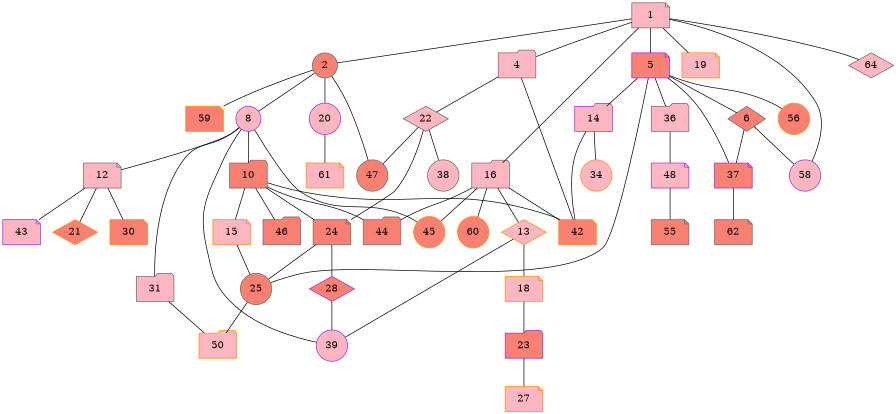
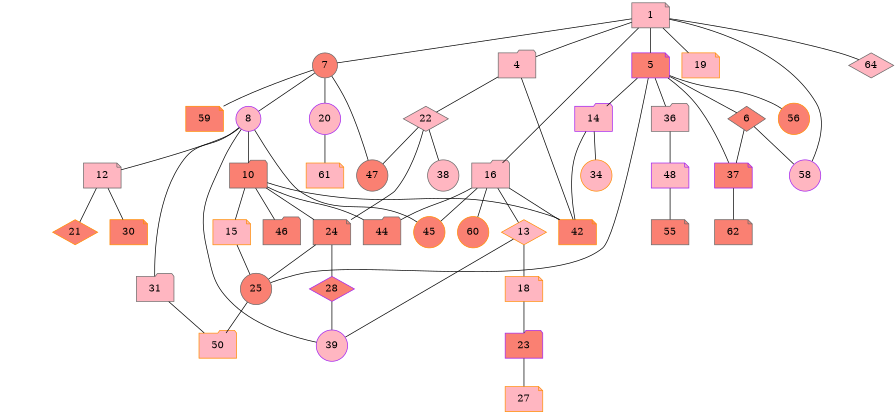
node "2": label "2" -> "7"
node "43": removed
